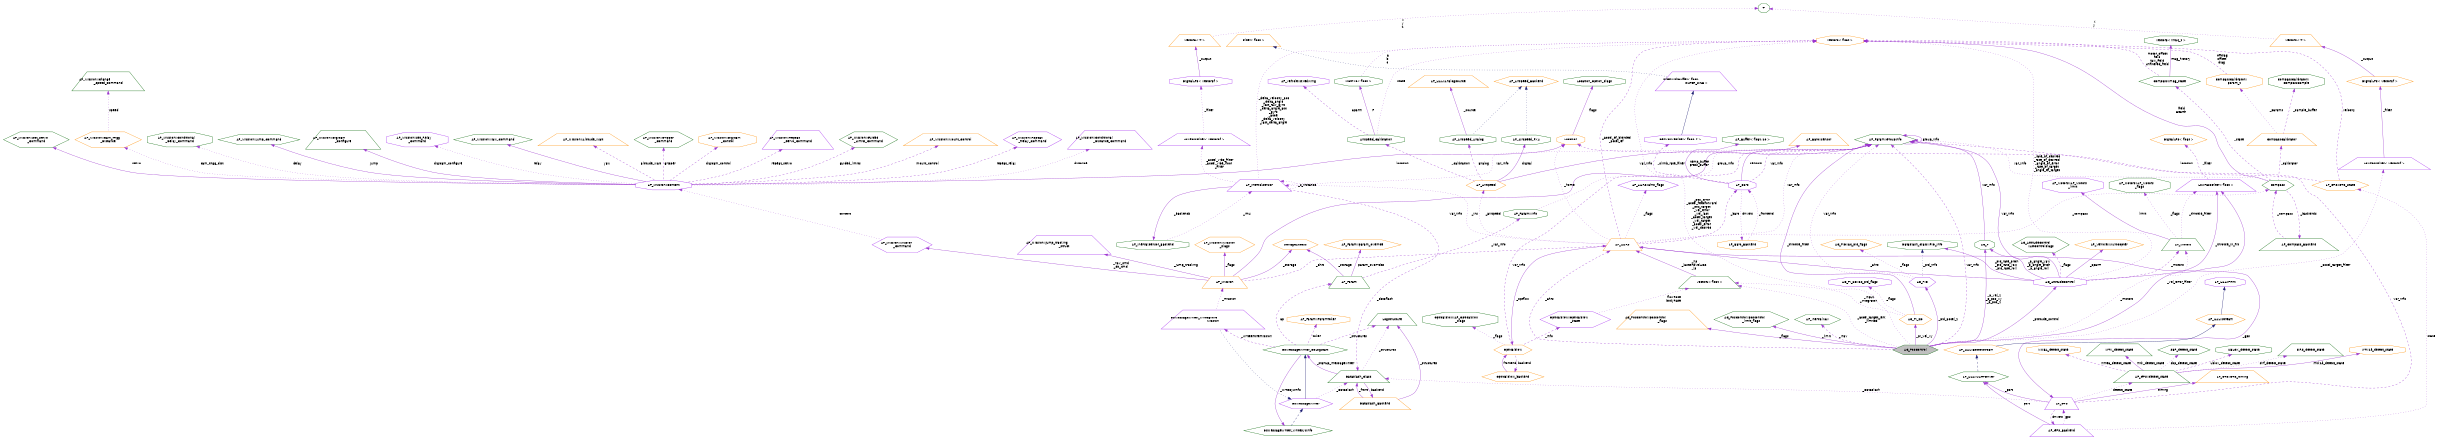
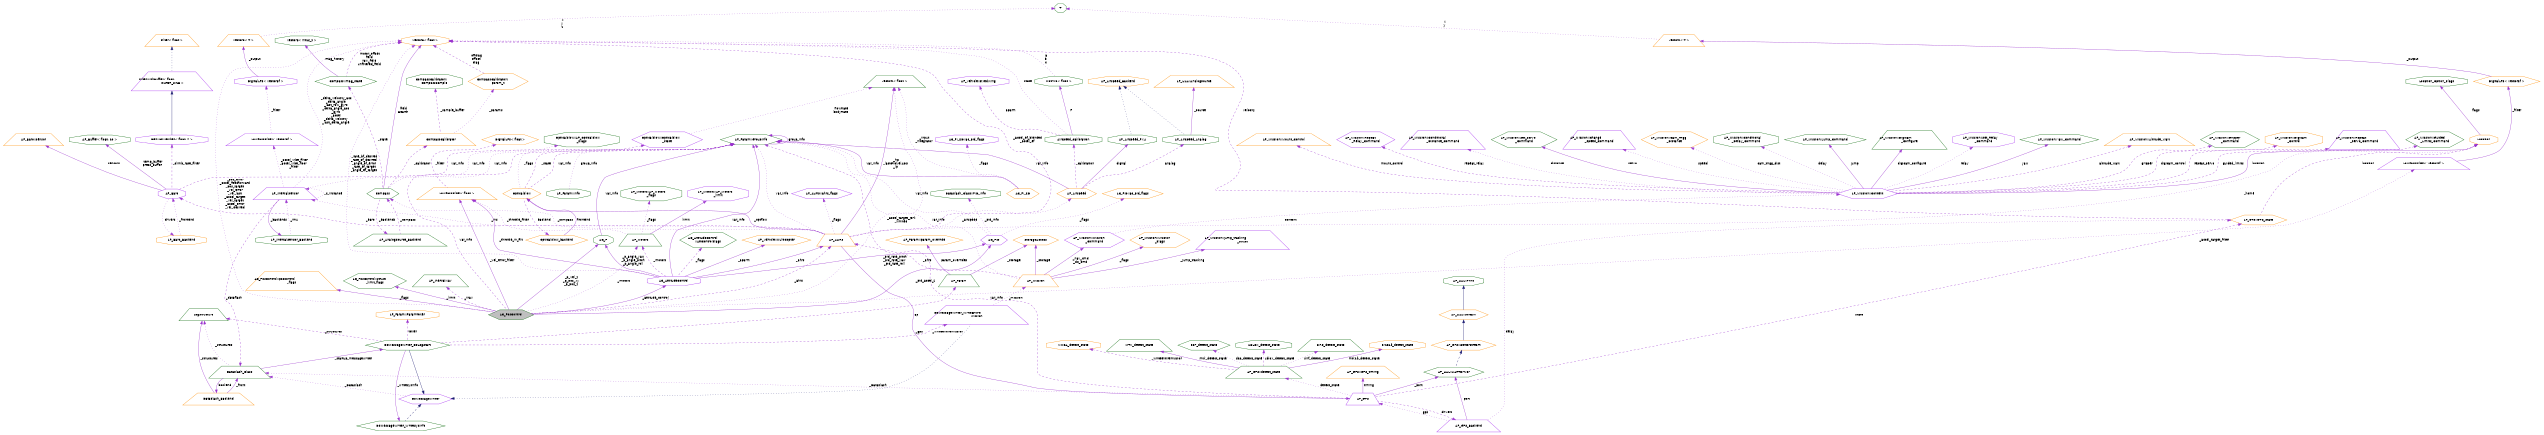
node "AP_Mission::Change _Speed_Command": color darkgreen -> purple
node "AP_Airspeed_Backend": shape hexagon -> octagon
node "CompassCalibrator:: param_t": shape octagon -> hexagon
edge "AP_Mission::Cam_Trigg _Distance" -> "AP_Mission::Change _Speed_Command": now "AP_Mission::Content" -> "AP_Mission::Change _Speed_Command"
node "AP_Mission::Content": shape octagon -> hexagon
node "LowPassFilter< float >": color purple -> darkorange
edge "AP_Mission" -> "AP_Param::GroupInfo": style solid -> dotted
edge "AC_PI_2D" -> "AP_Param::GroupInfo": label " _throttle_filter" -> " var_info"
node "AP_Compass_Backend": label "AP_Compass_Backend" -> "AP_AnalogSource_Backend"
edge "AP_Param" -> "AP_Param::Info": removed, label "_var_info"
edge "Vector2< float >" -> "AP_AHRS": reversed
edge "AC_PID" -> "DataFlash_Class::PID_Info": color midnightblue -> darkorchid3
edge "AC_AttitudeControl" -> "DataFlash_Class::PID_Info": now "AC_AttitudeControl" -> "AC_PID"
node "AP_HAL::Print": color purple -> darkgreen
edge "AP_GPS" -> "AP_GPS::GPS_State": added, label "state"
node "AC_PosControl::poscontrol _limit_flags": label "AC_PosControl::poscontrol _limit_flags" -> "AC_PosControl::struct _limit_flags"
node "AP_InertialNav": shape hexagon -> trapezium
edge "OpticalFlow" -> "OpticalFlow::OpticalFlow _state": label " _info" -> " _state"
edge "AC_PosControl" -> "AC_PI_2D": removed, label "_pi_vel_xy"
edge "AP_GPS_Backend" -> "AP_GPS::GPS_State": label " state" -> " delay"
node "AP_HAL::BetterStream": label "AP_HAL::BetterStream" -> "AP_GPS::BetterStream"
node "MTK19_detect_state": label "MTK19_detect_state" -> "SIZE19_detect_state"
edge "AP_GPS::detect_state" -> "NMEA_detect_state": label " nmea_detect_state" -> " _writeentiremission"
edge "DFMessageWriter" -> "DFMessageWriter_DFLogStart": reversed
